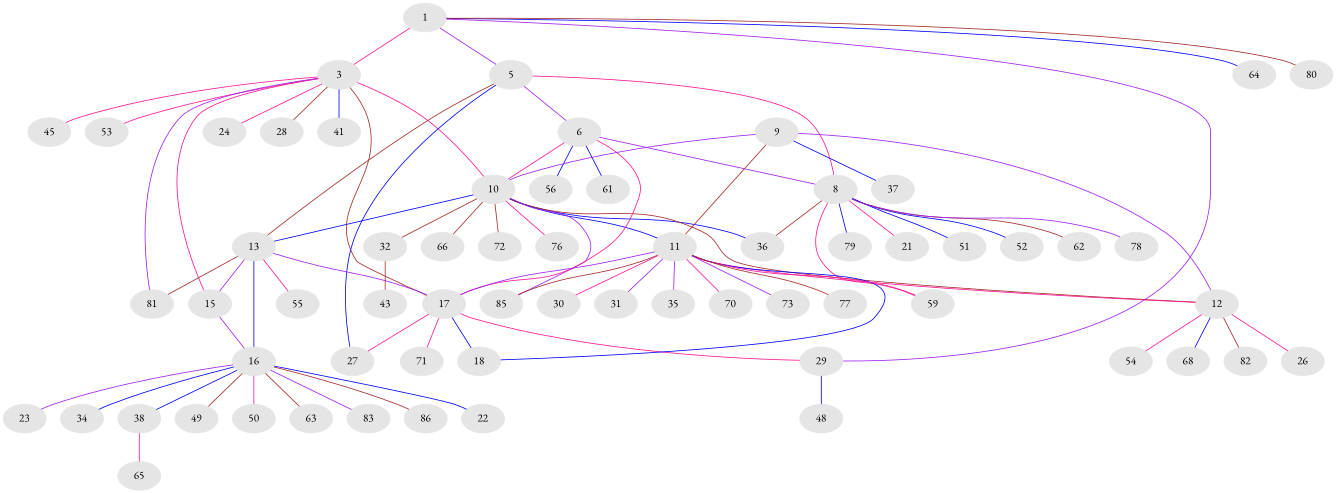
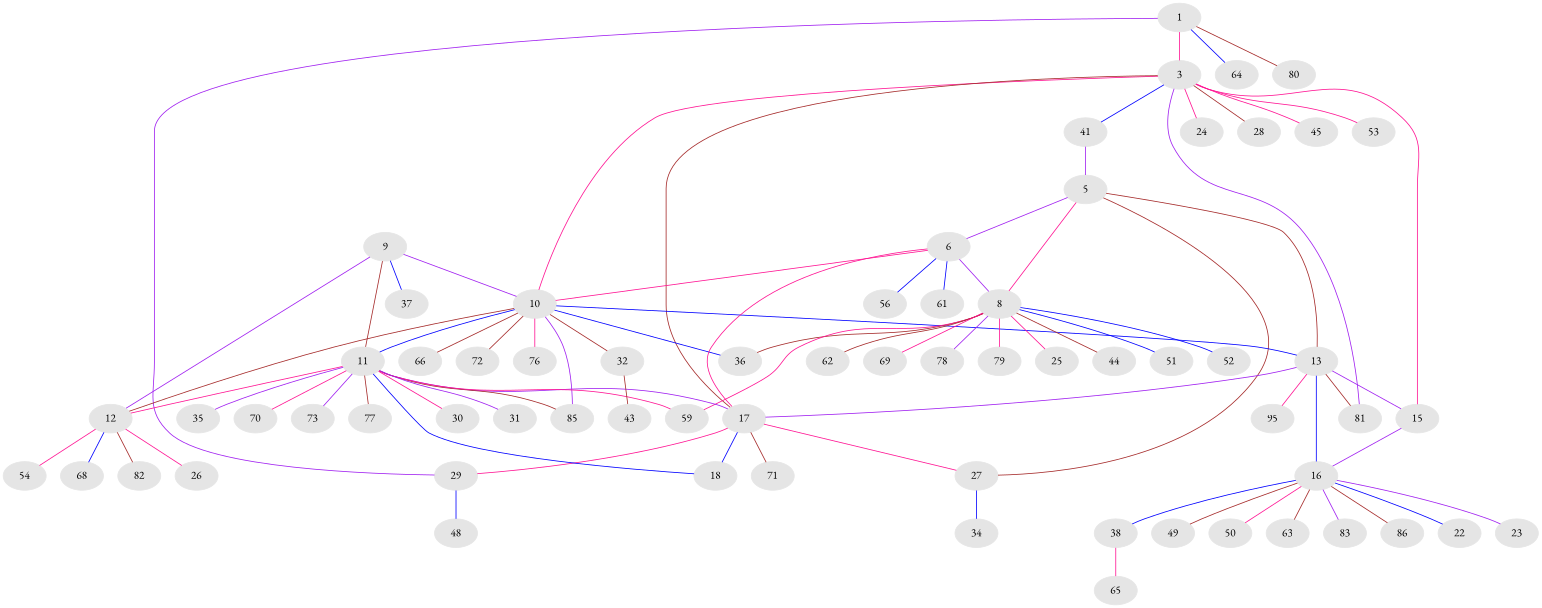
edge "1" -- "5": now "41" -- "5"
edge "5" -- "27": color blue -> brown
edge "8" -- "79": color blue -> deeppink
node "21": label "21" -> "25"
node "55": label "55" -> "95"
edge "17" -- "71": color deeppink -> brown
node "69": added
node "44": added
edge "16" -- "34": now "27" -- "34"
